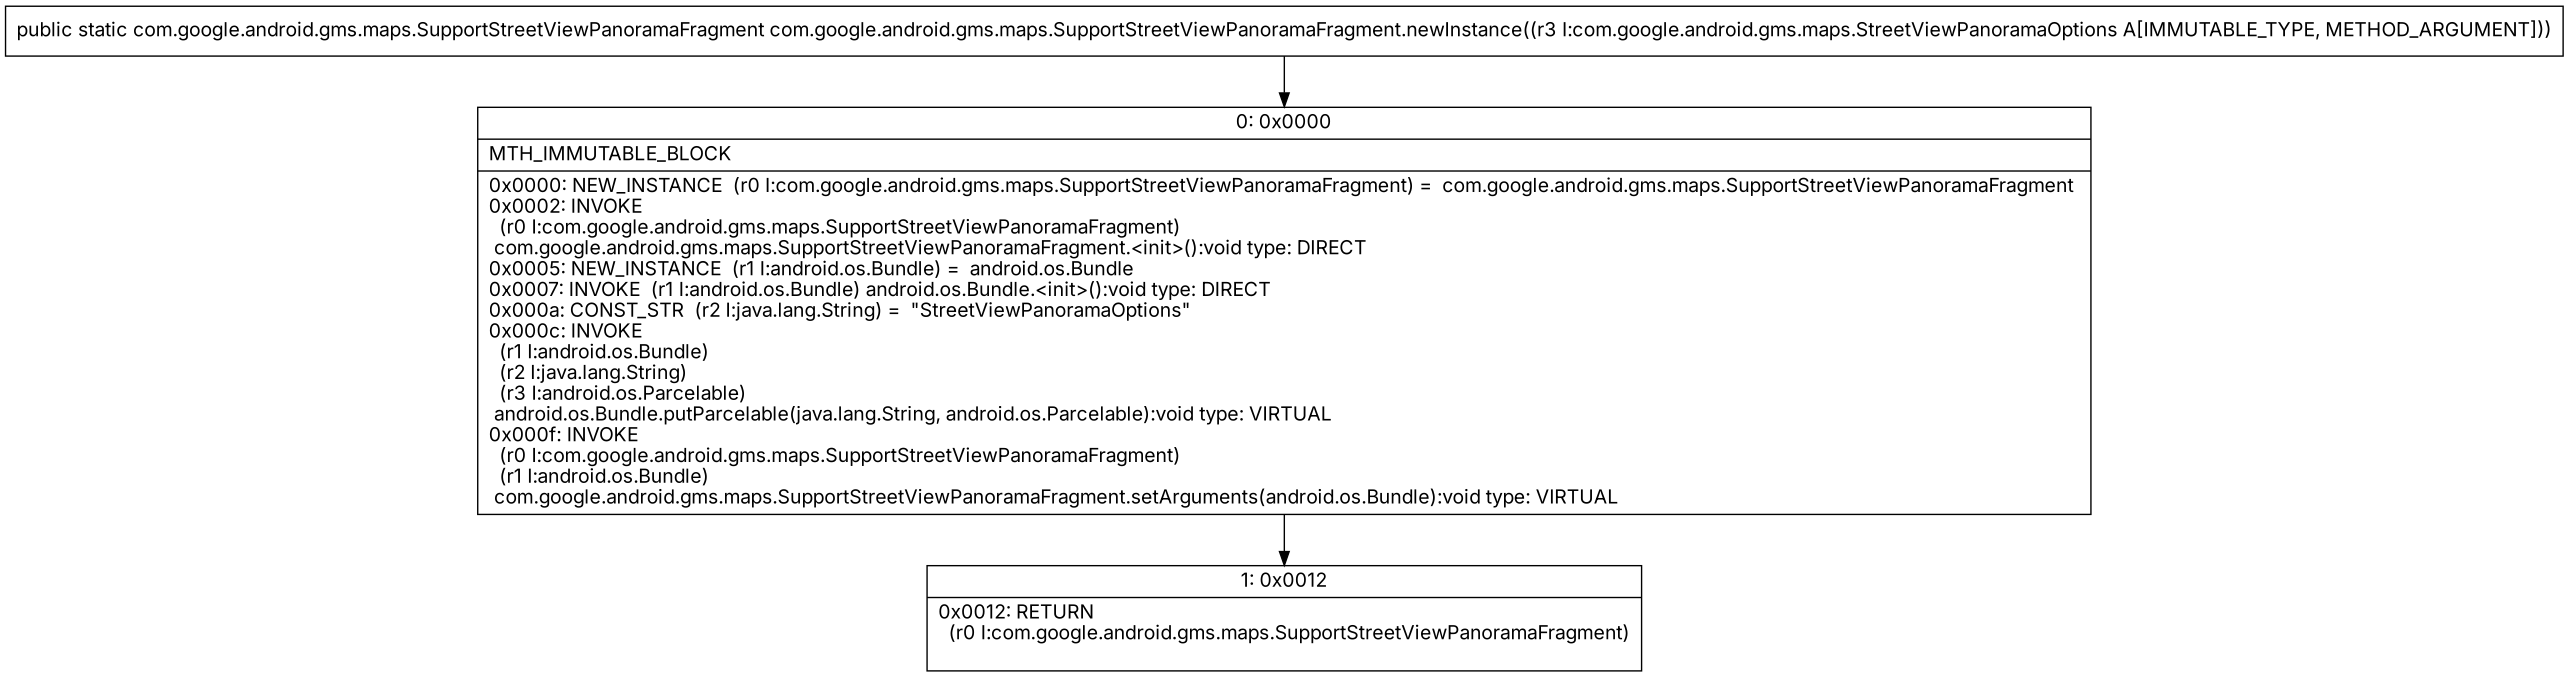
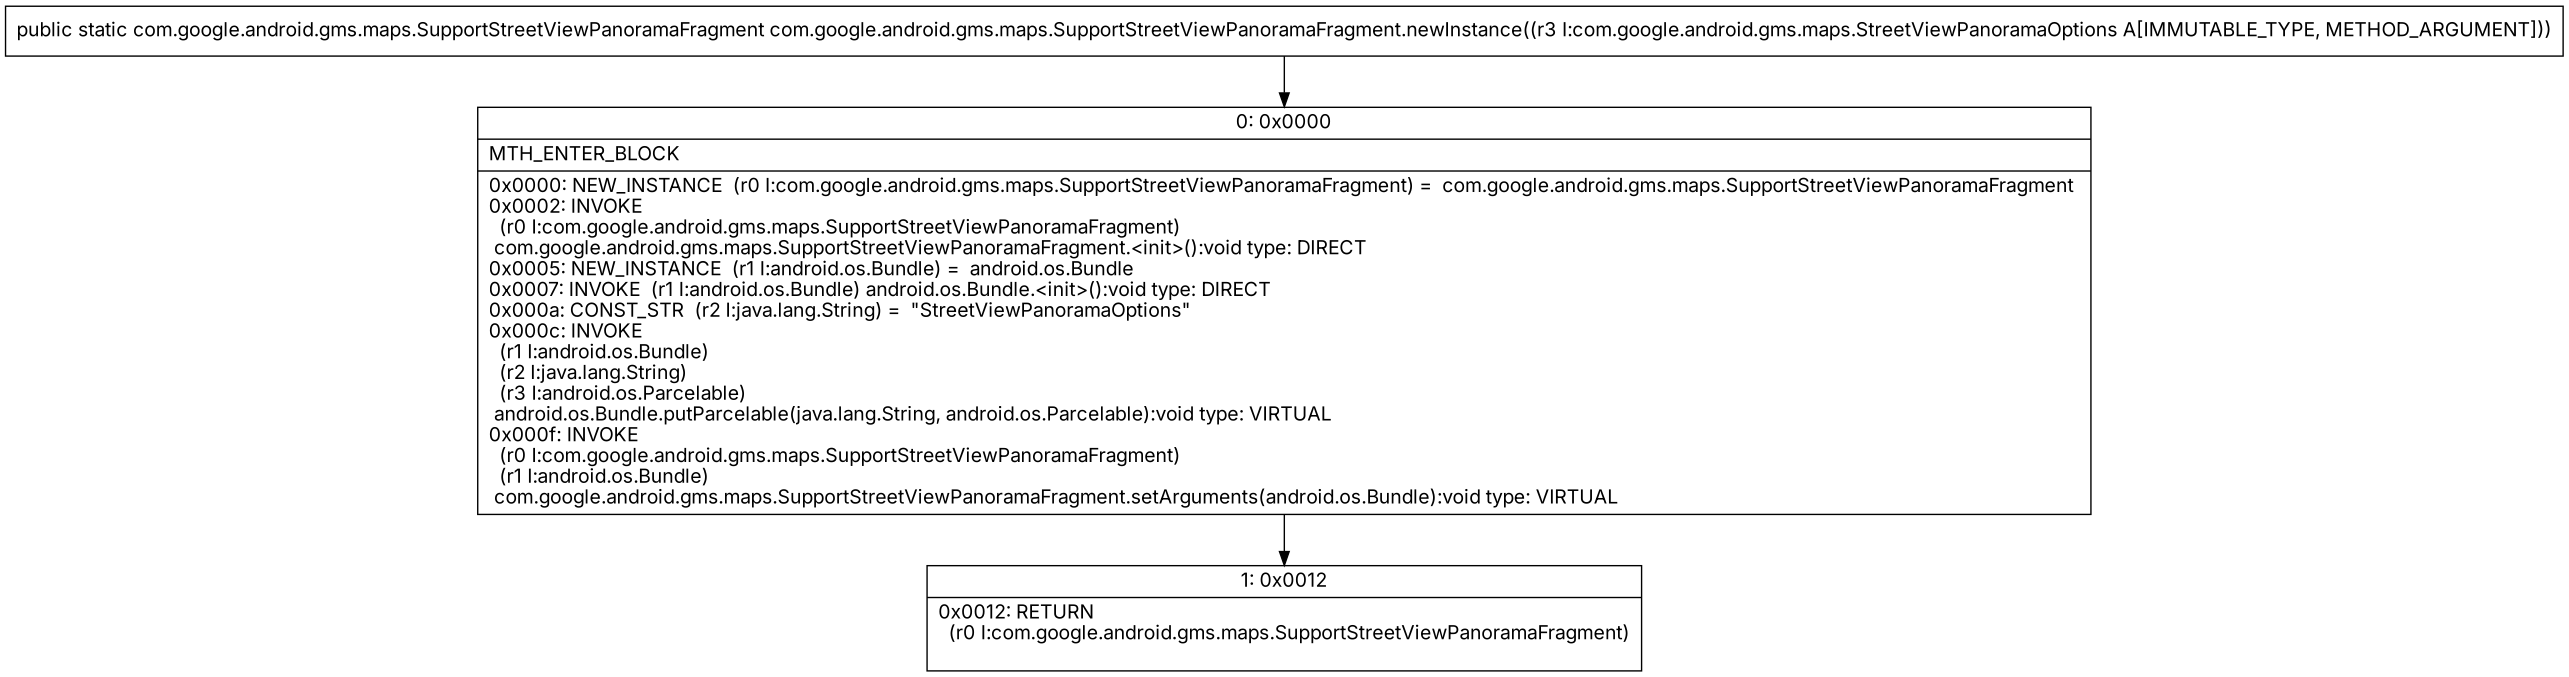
node "0: 0x0000": text "MTH_IMMUTABLE_BLOCK" -> "MTH_ENTER_BLOCK"
